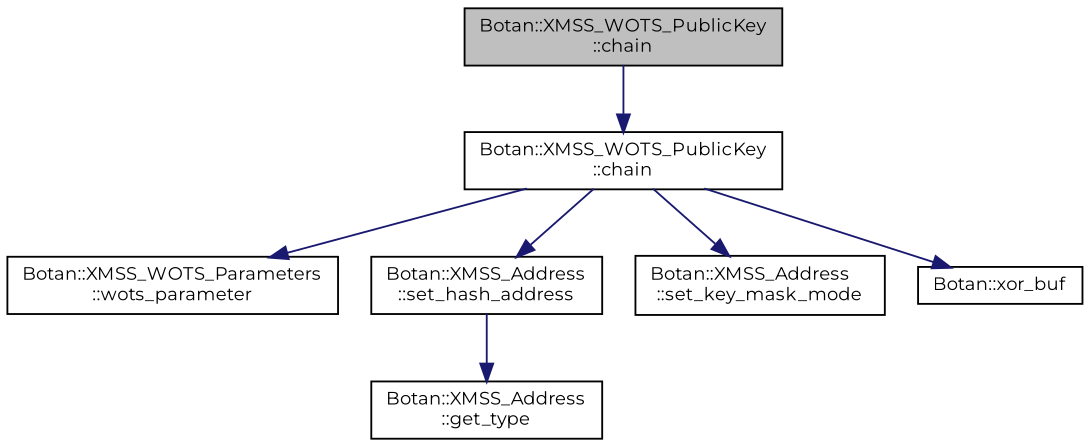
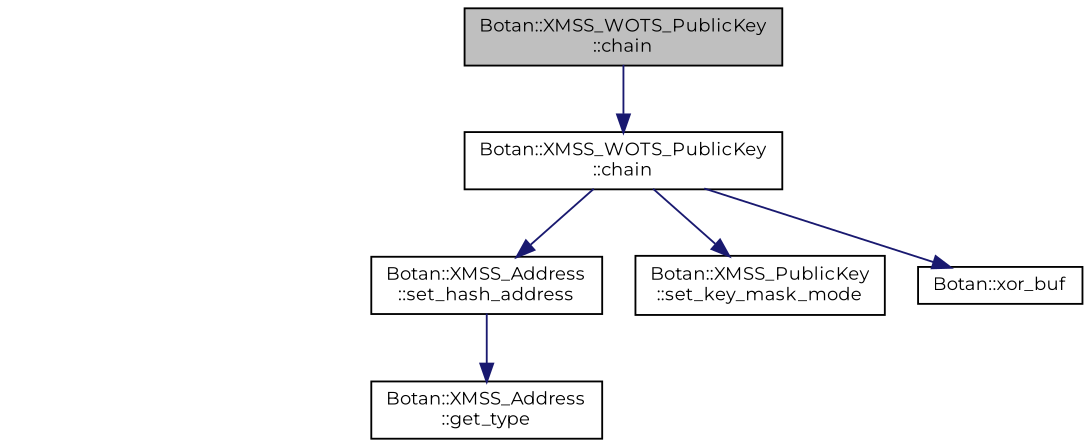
node "Botan::XMSS_WOTS_Parameters ::wots_parameter": removed
node "Botan::XMSS_Address ::set_key_mask_mode": label "Botan::XMSS_Address ::set_key_mask_mode" -> "Botan::XMSS_PublicKey ::set_key_mask_mode"
